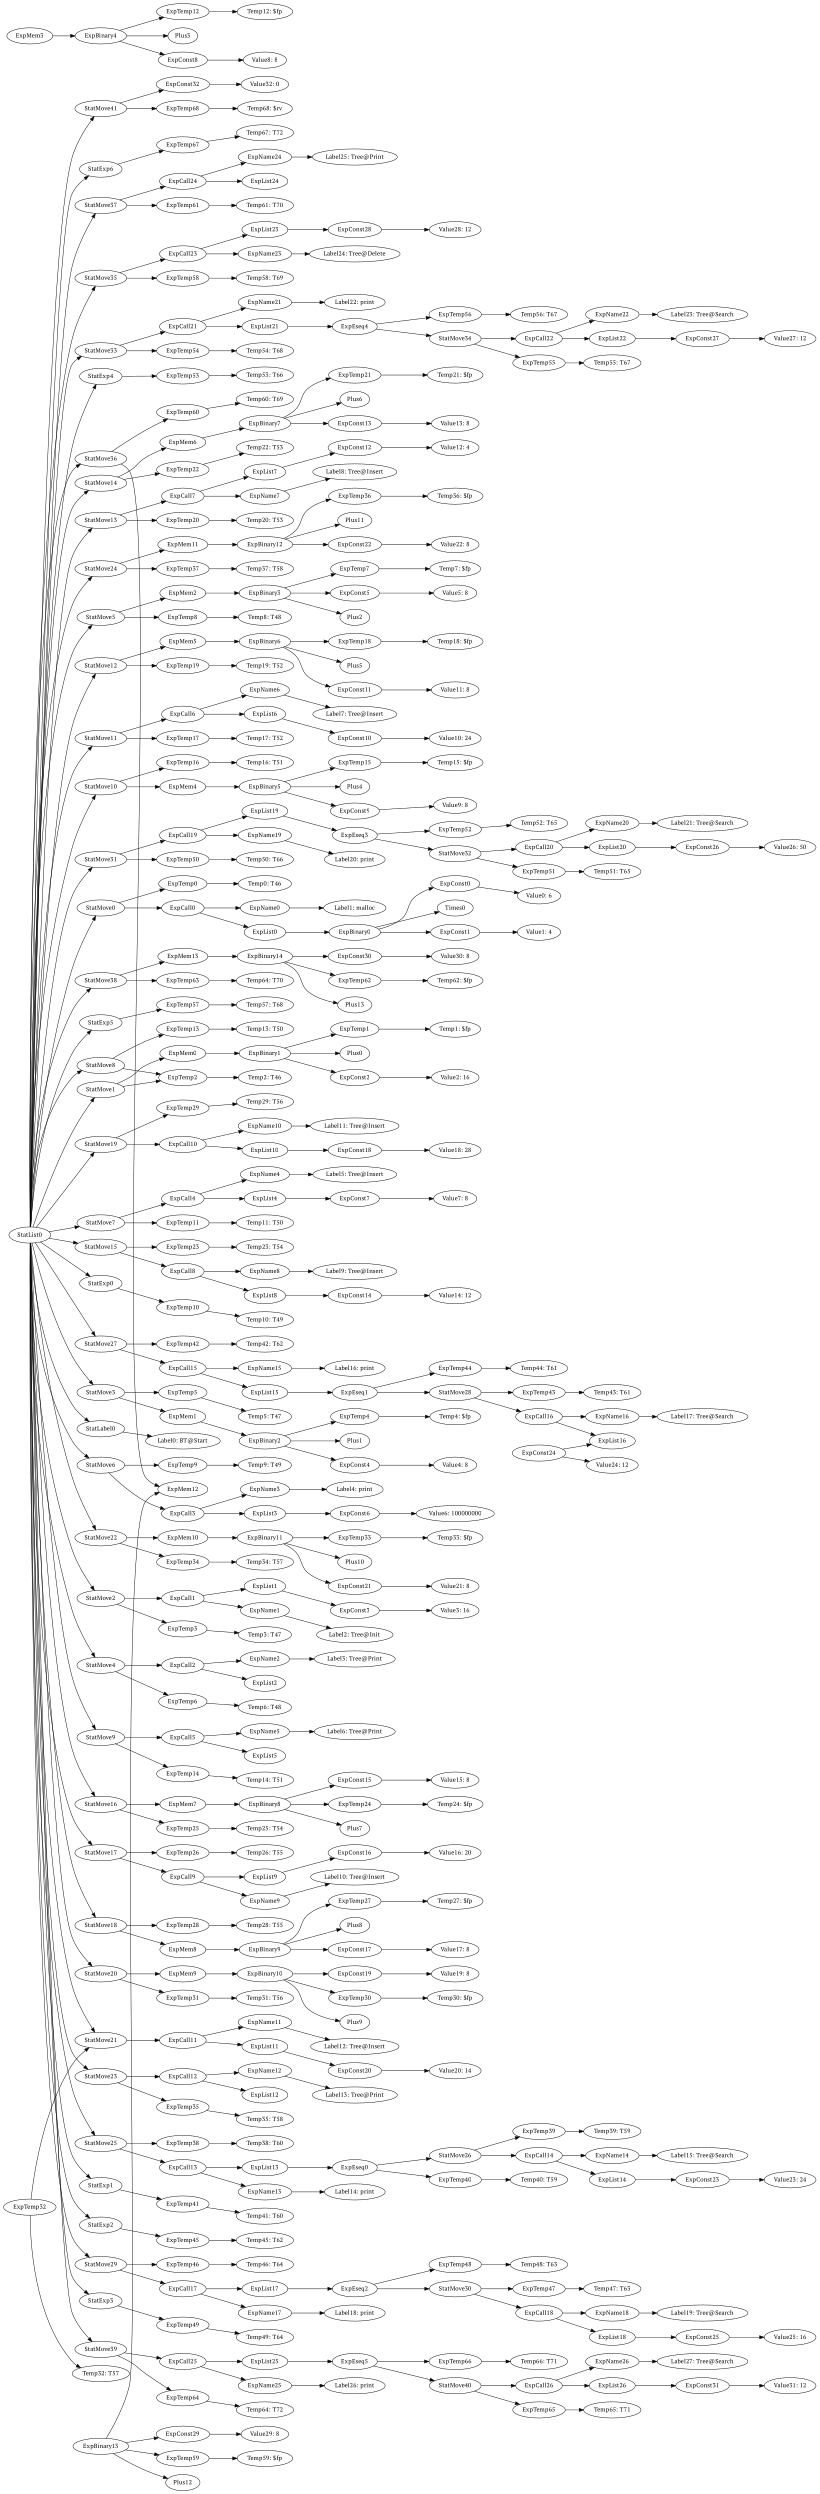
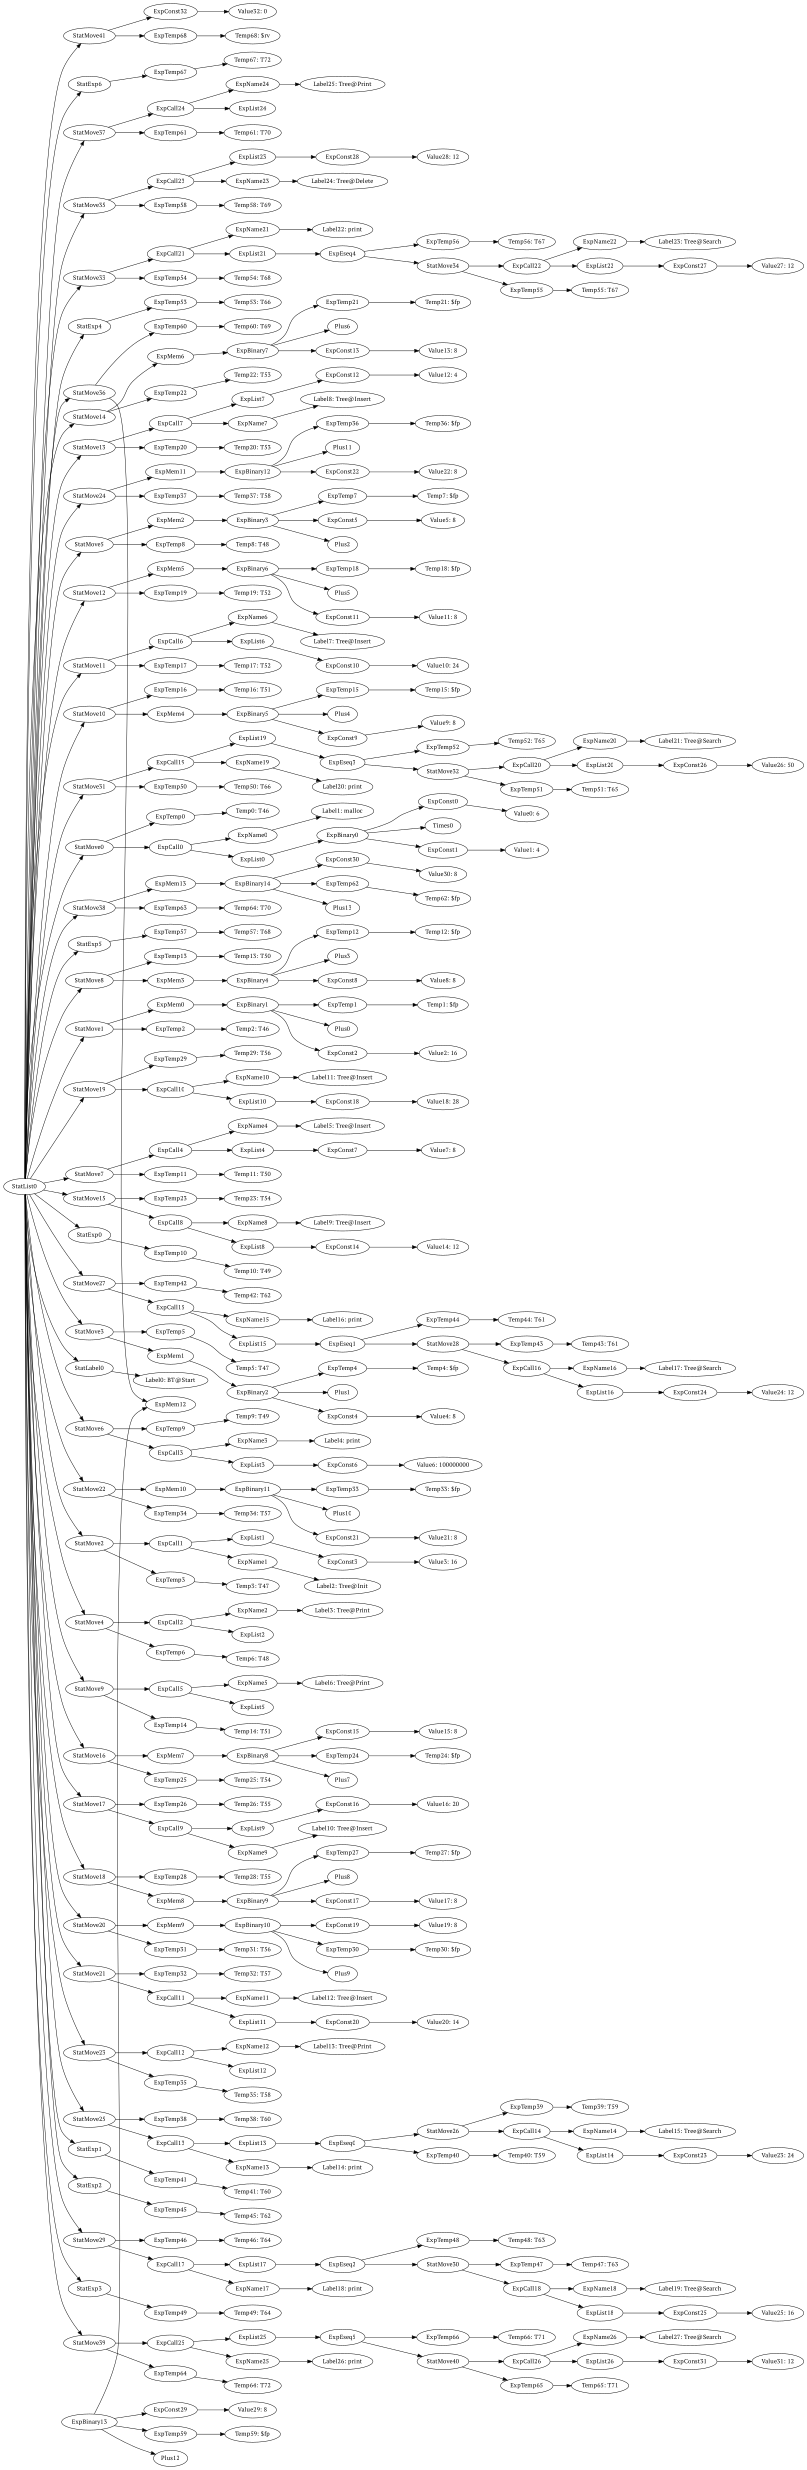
edge "StatMove8" -> "ExpTemp2": now "StatMove8" -> "ExpMem3"
edge "ExpConst24" -> "ExpList16": reversed
edge "ExpTemp32" -> "StatMove21": reversed
